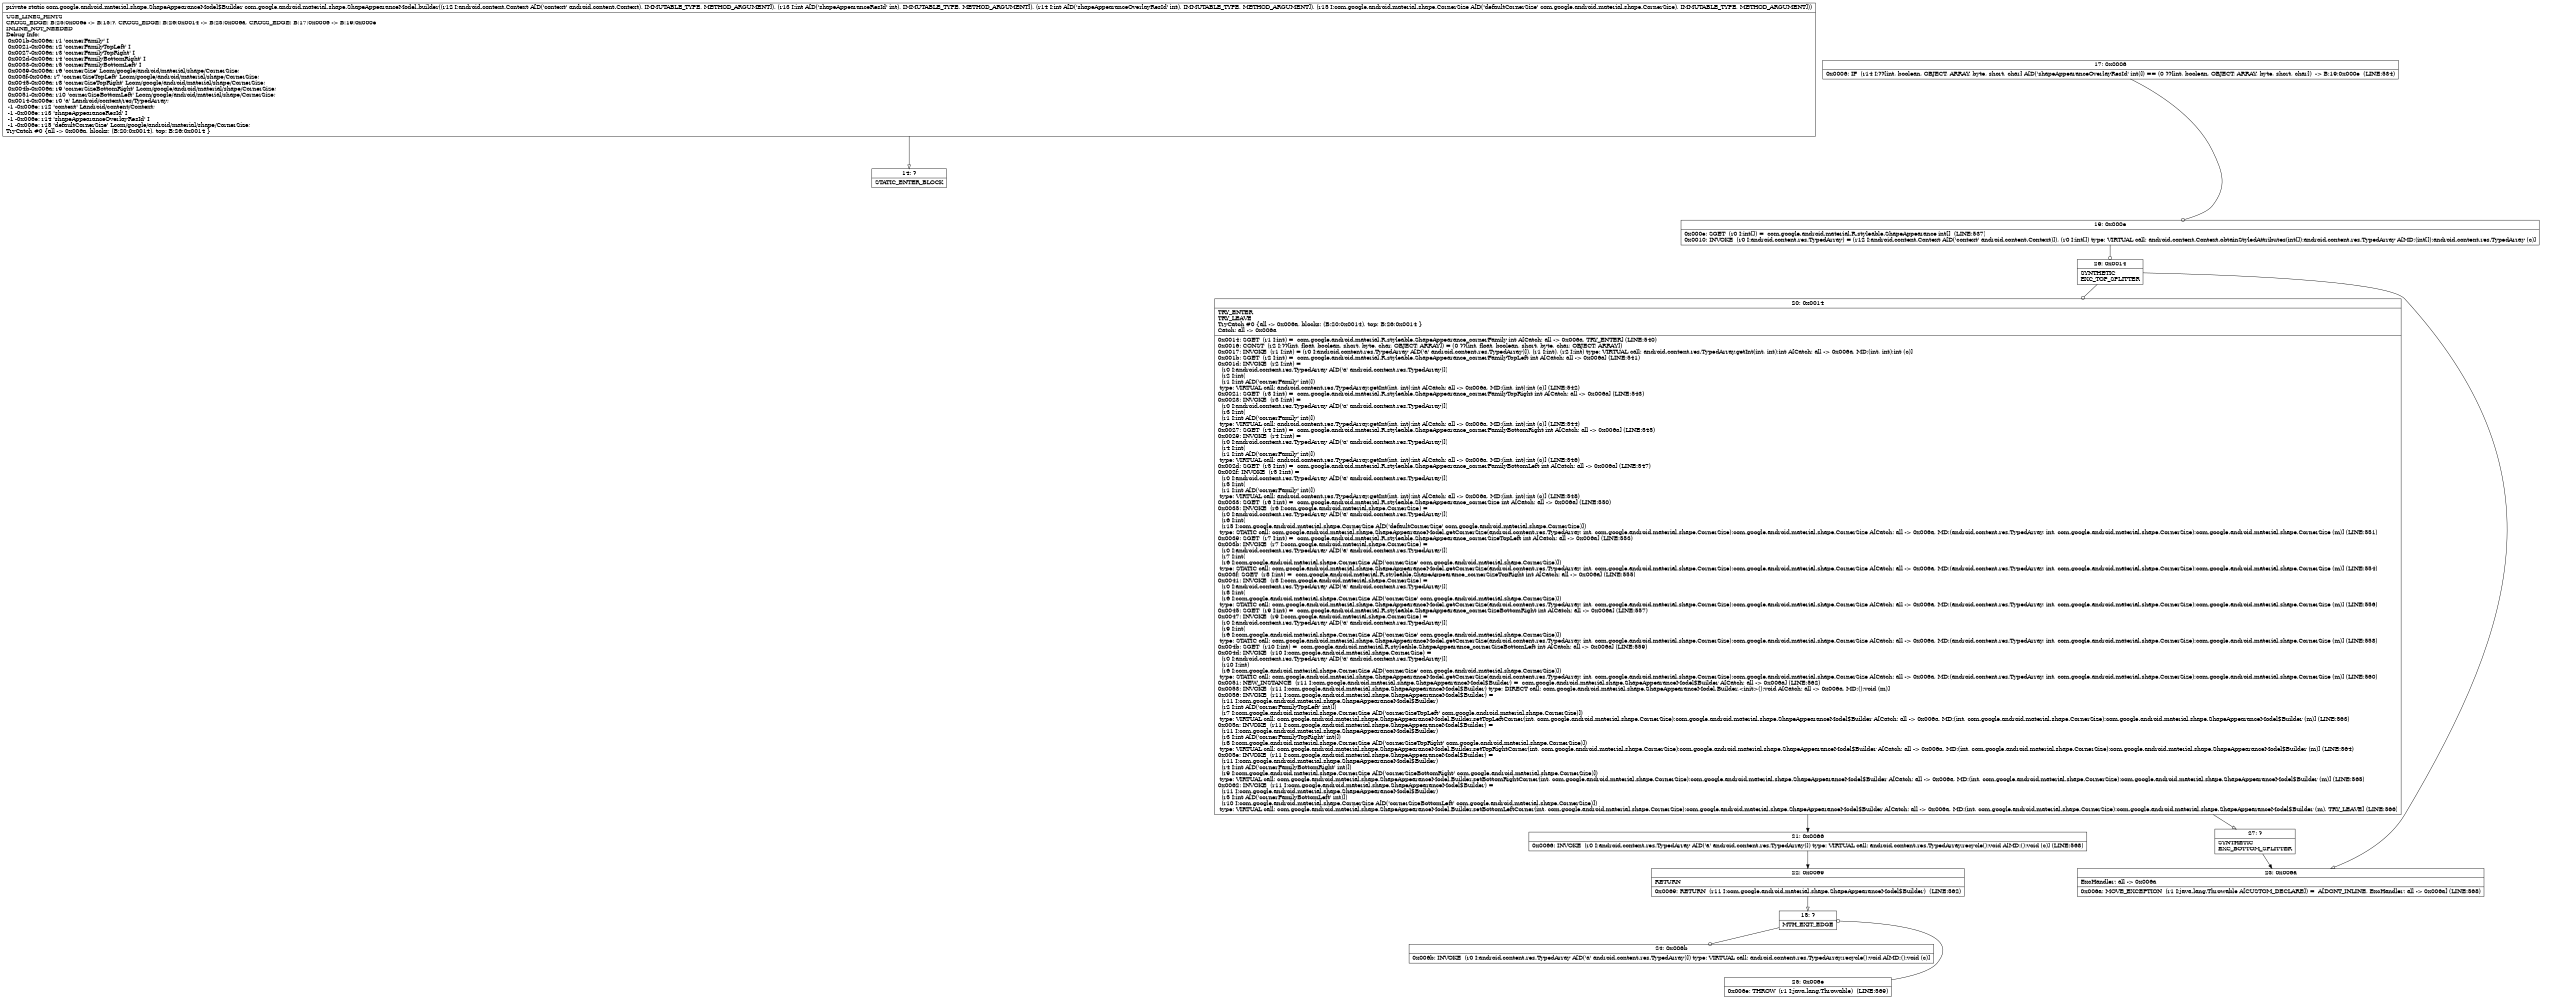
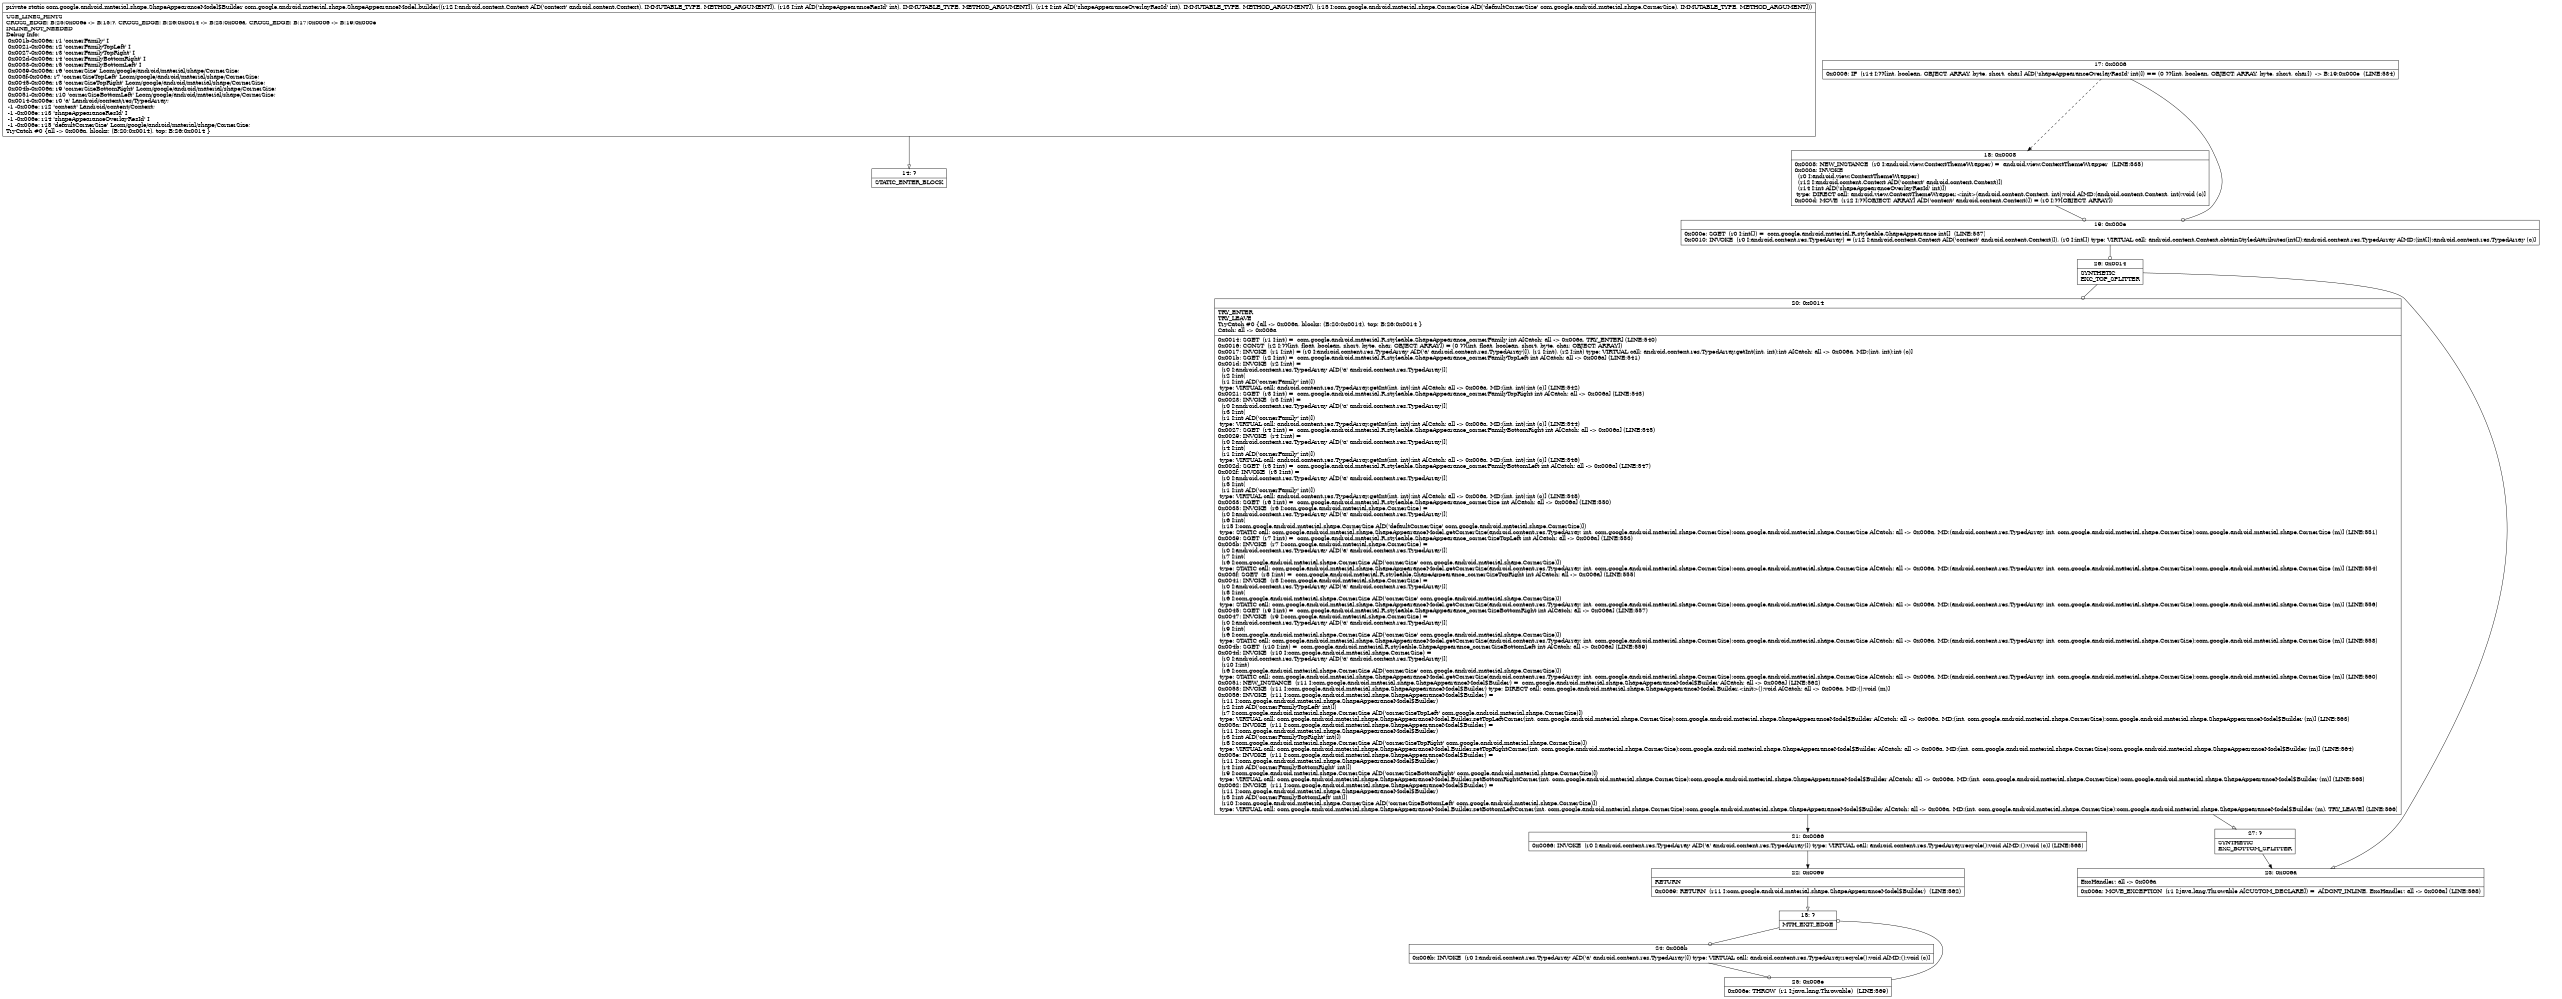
node "18: 0x0008": added
edge "24: 0x006b" -> "25: 0x006e": added
